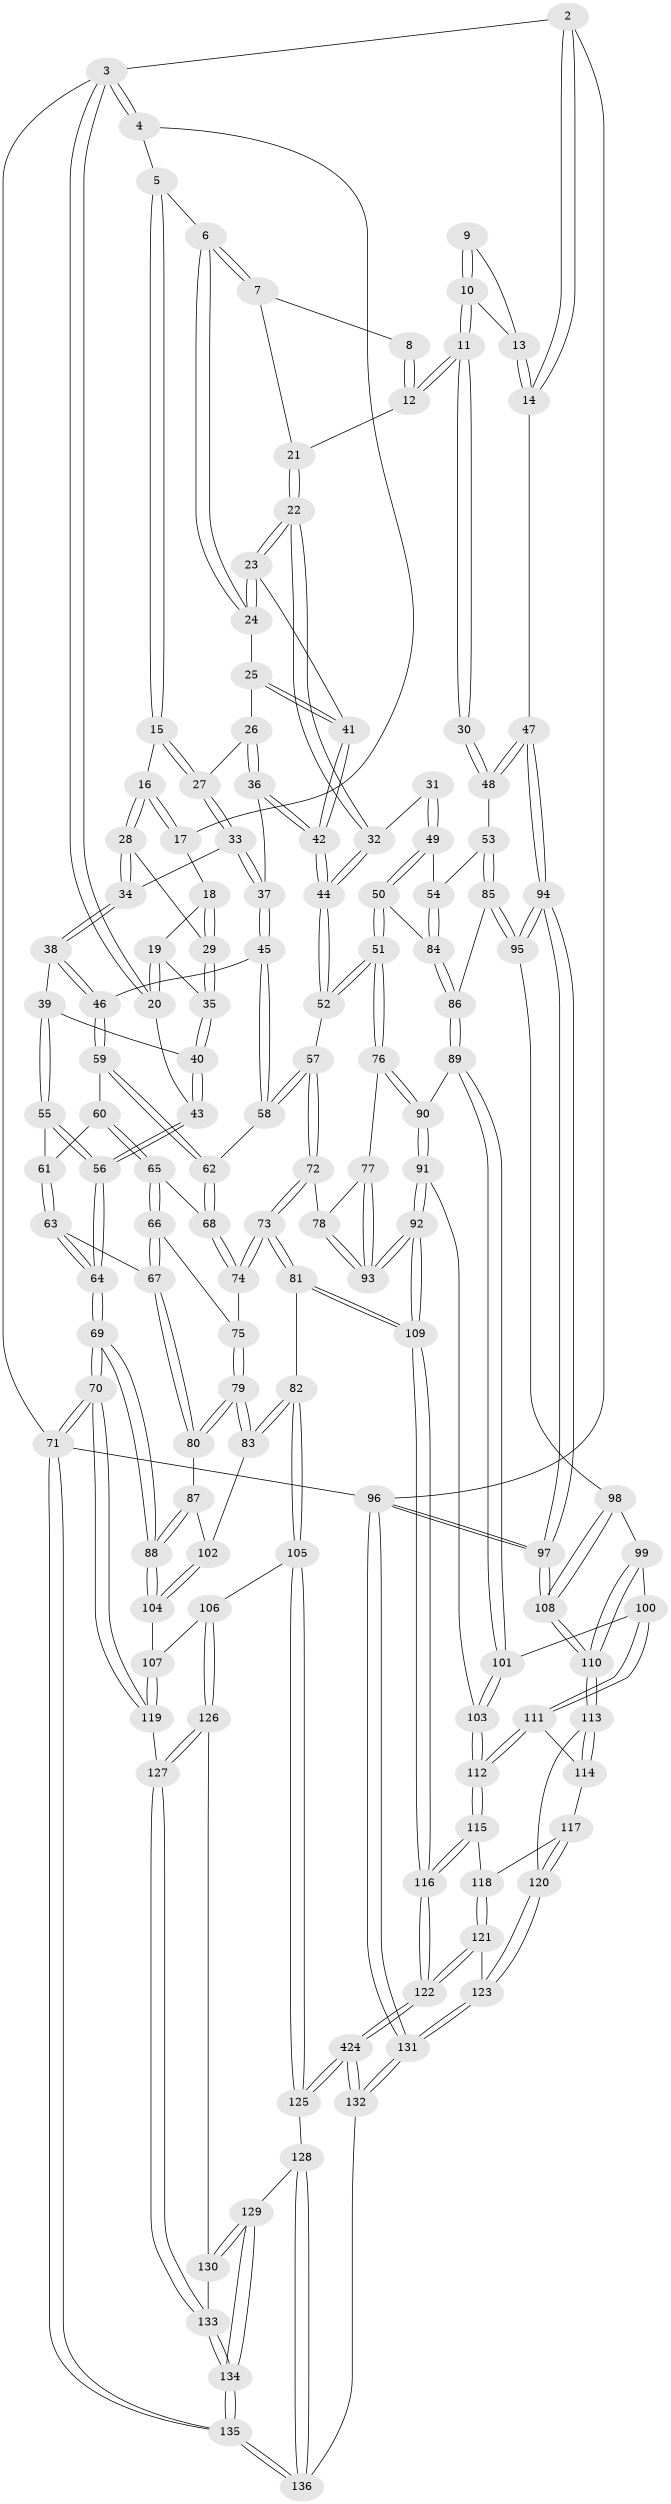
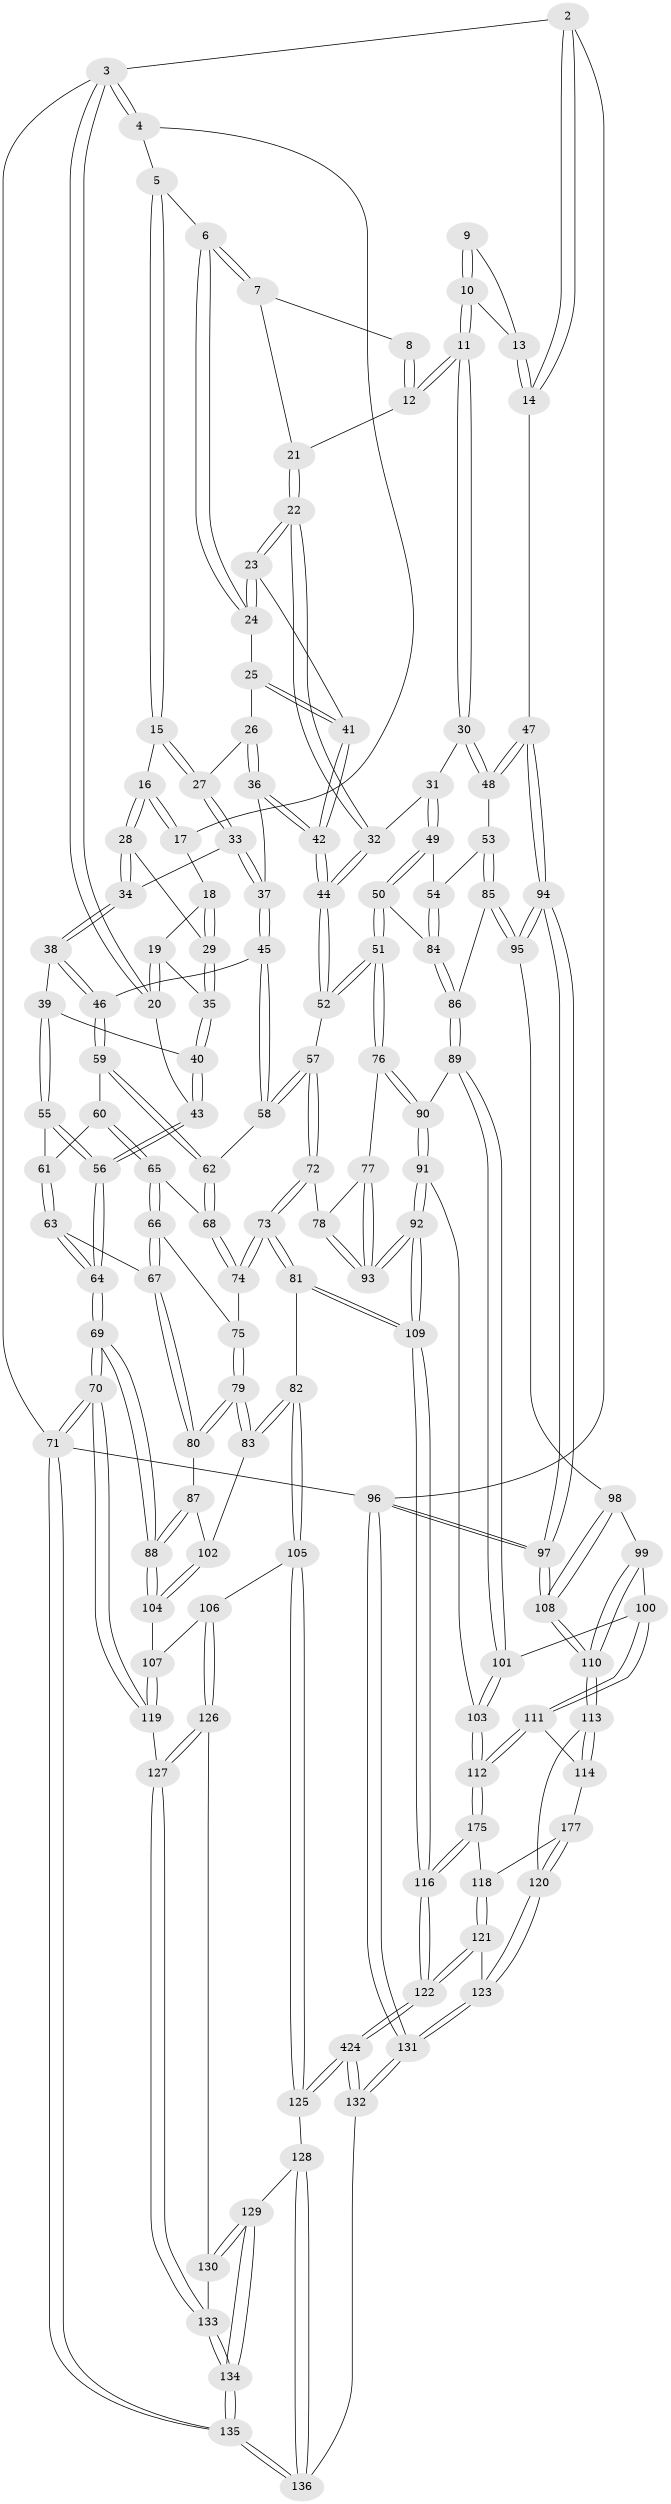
edge "30" -- "31": added
node "115": label "115" -> "175"
node "117": label "117" -> "177"
